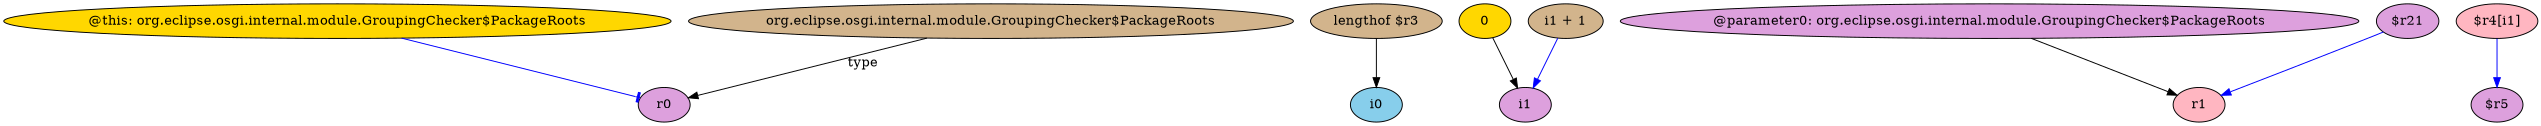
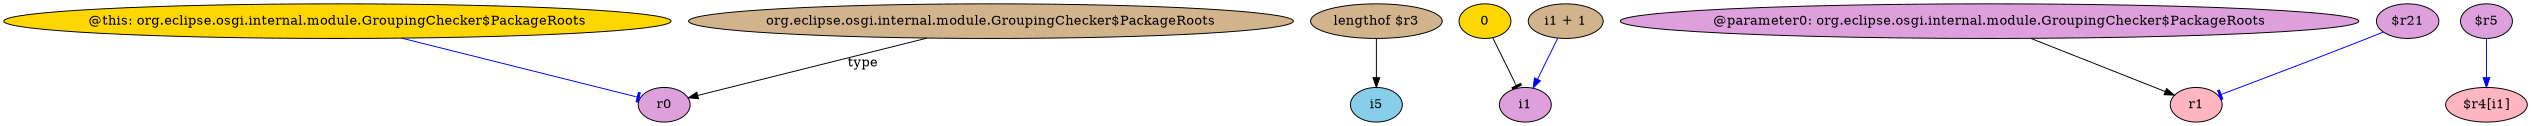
edge "$r4[i1]" -> "$r5": reversed
edge "0" -> "i1": arrowhead normal -> tee
edge "$r21" -> "r1": arrowhead normal -> tee
node "i0": label "i0" -> "i5"
